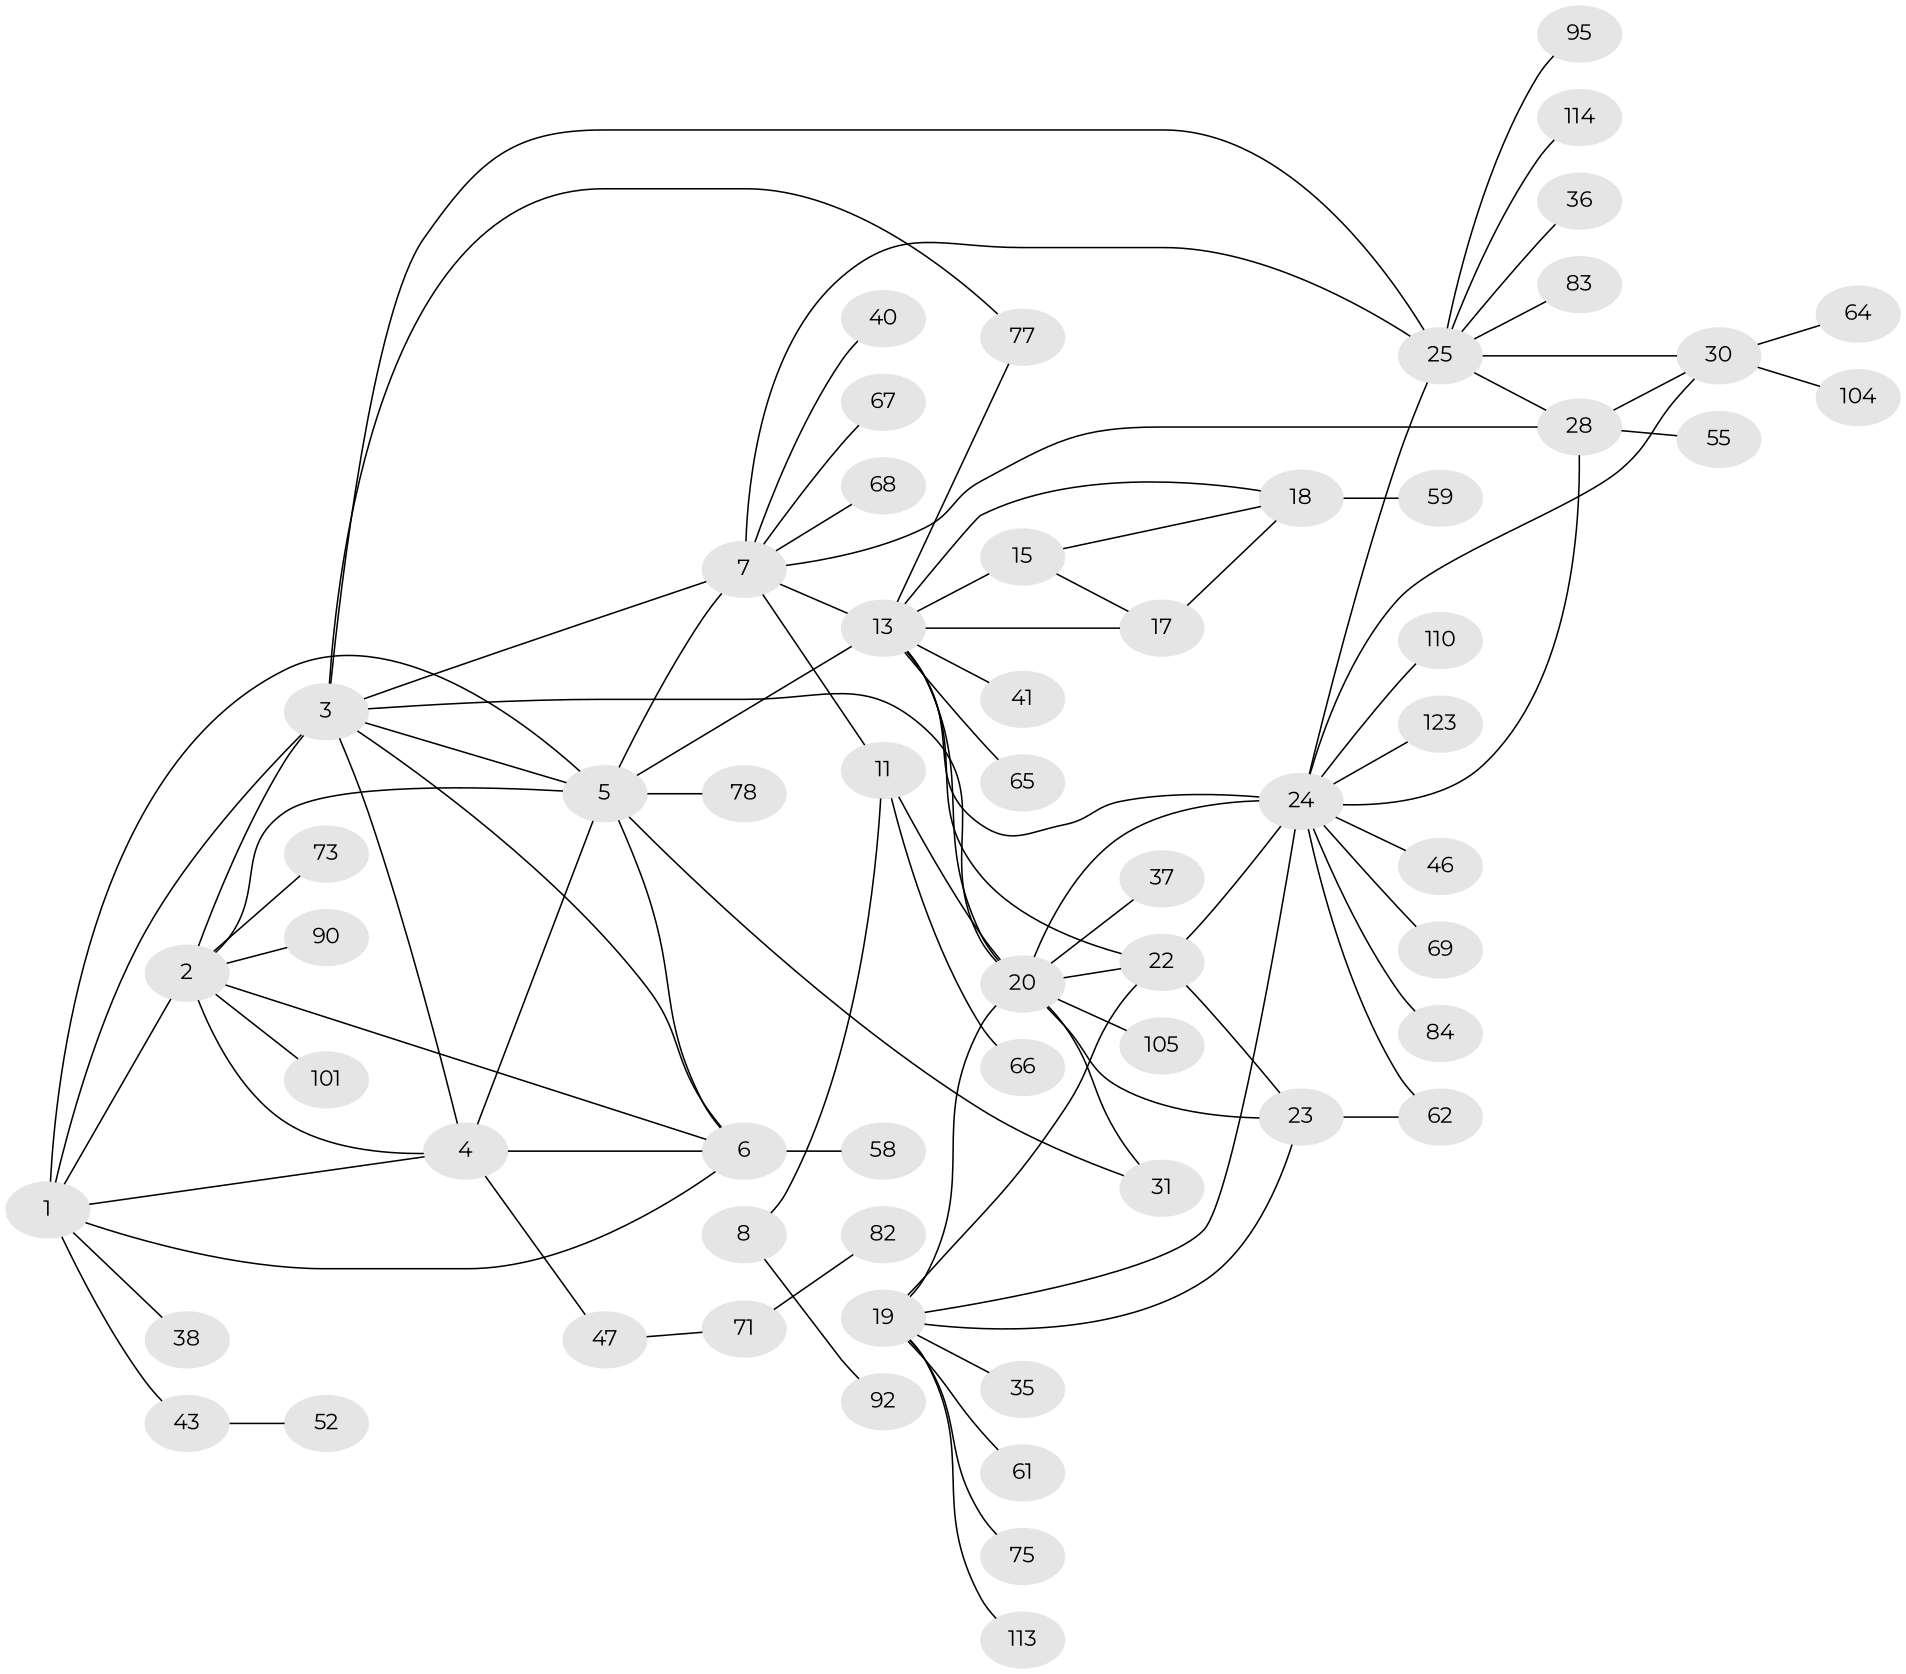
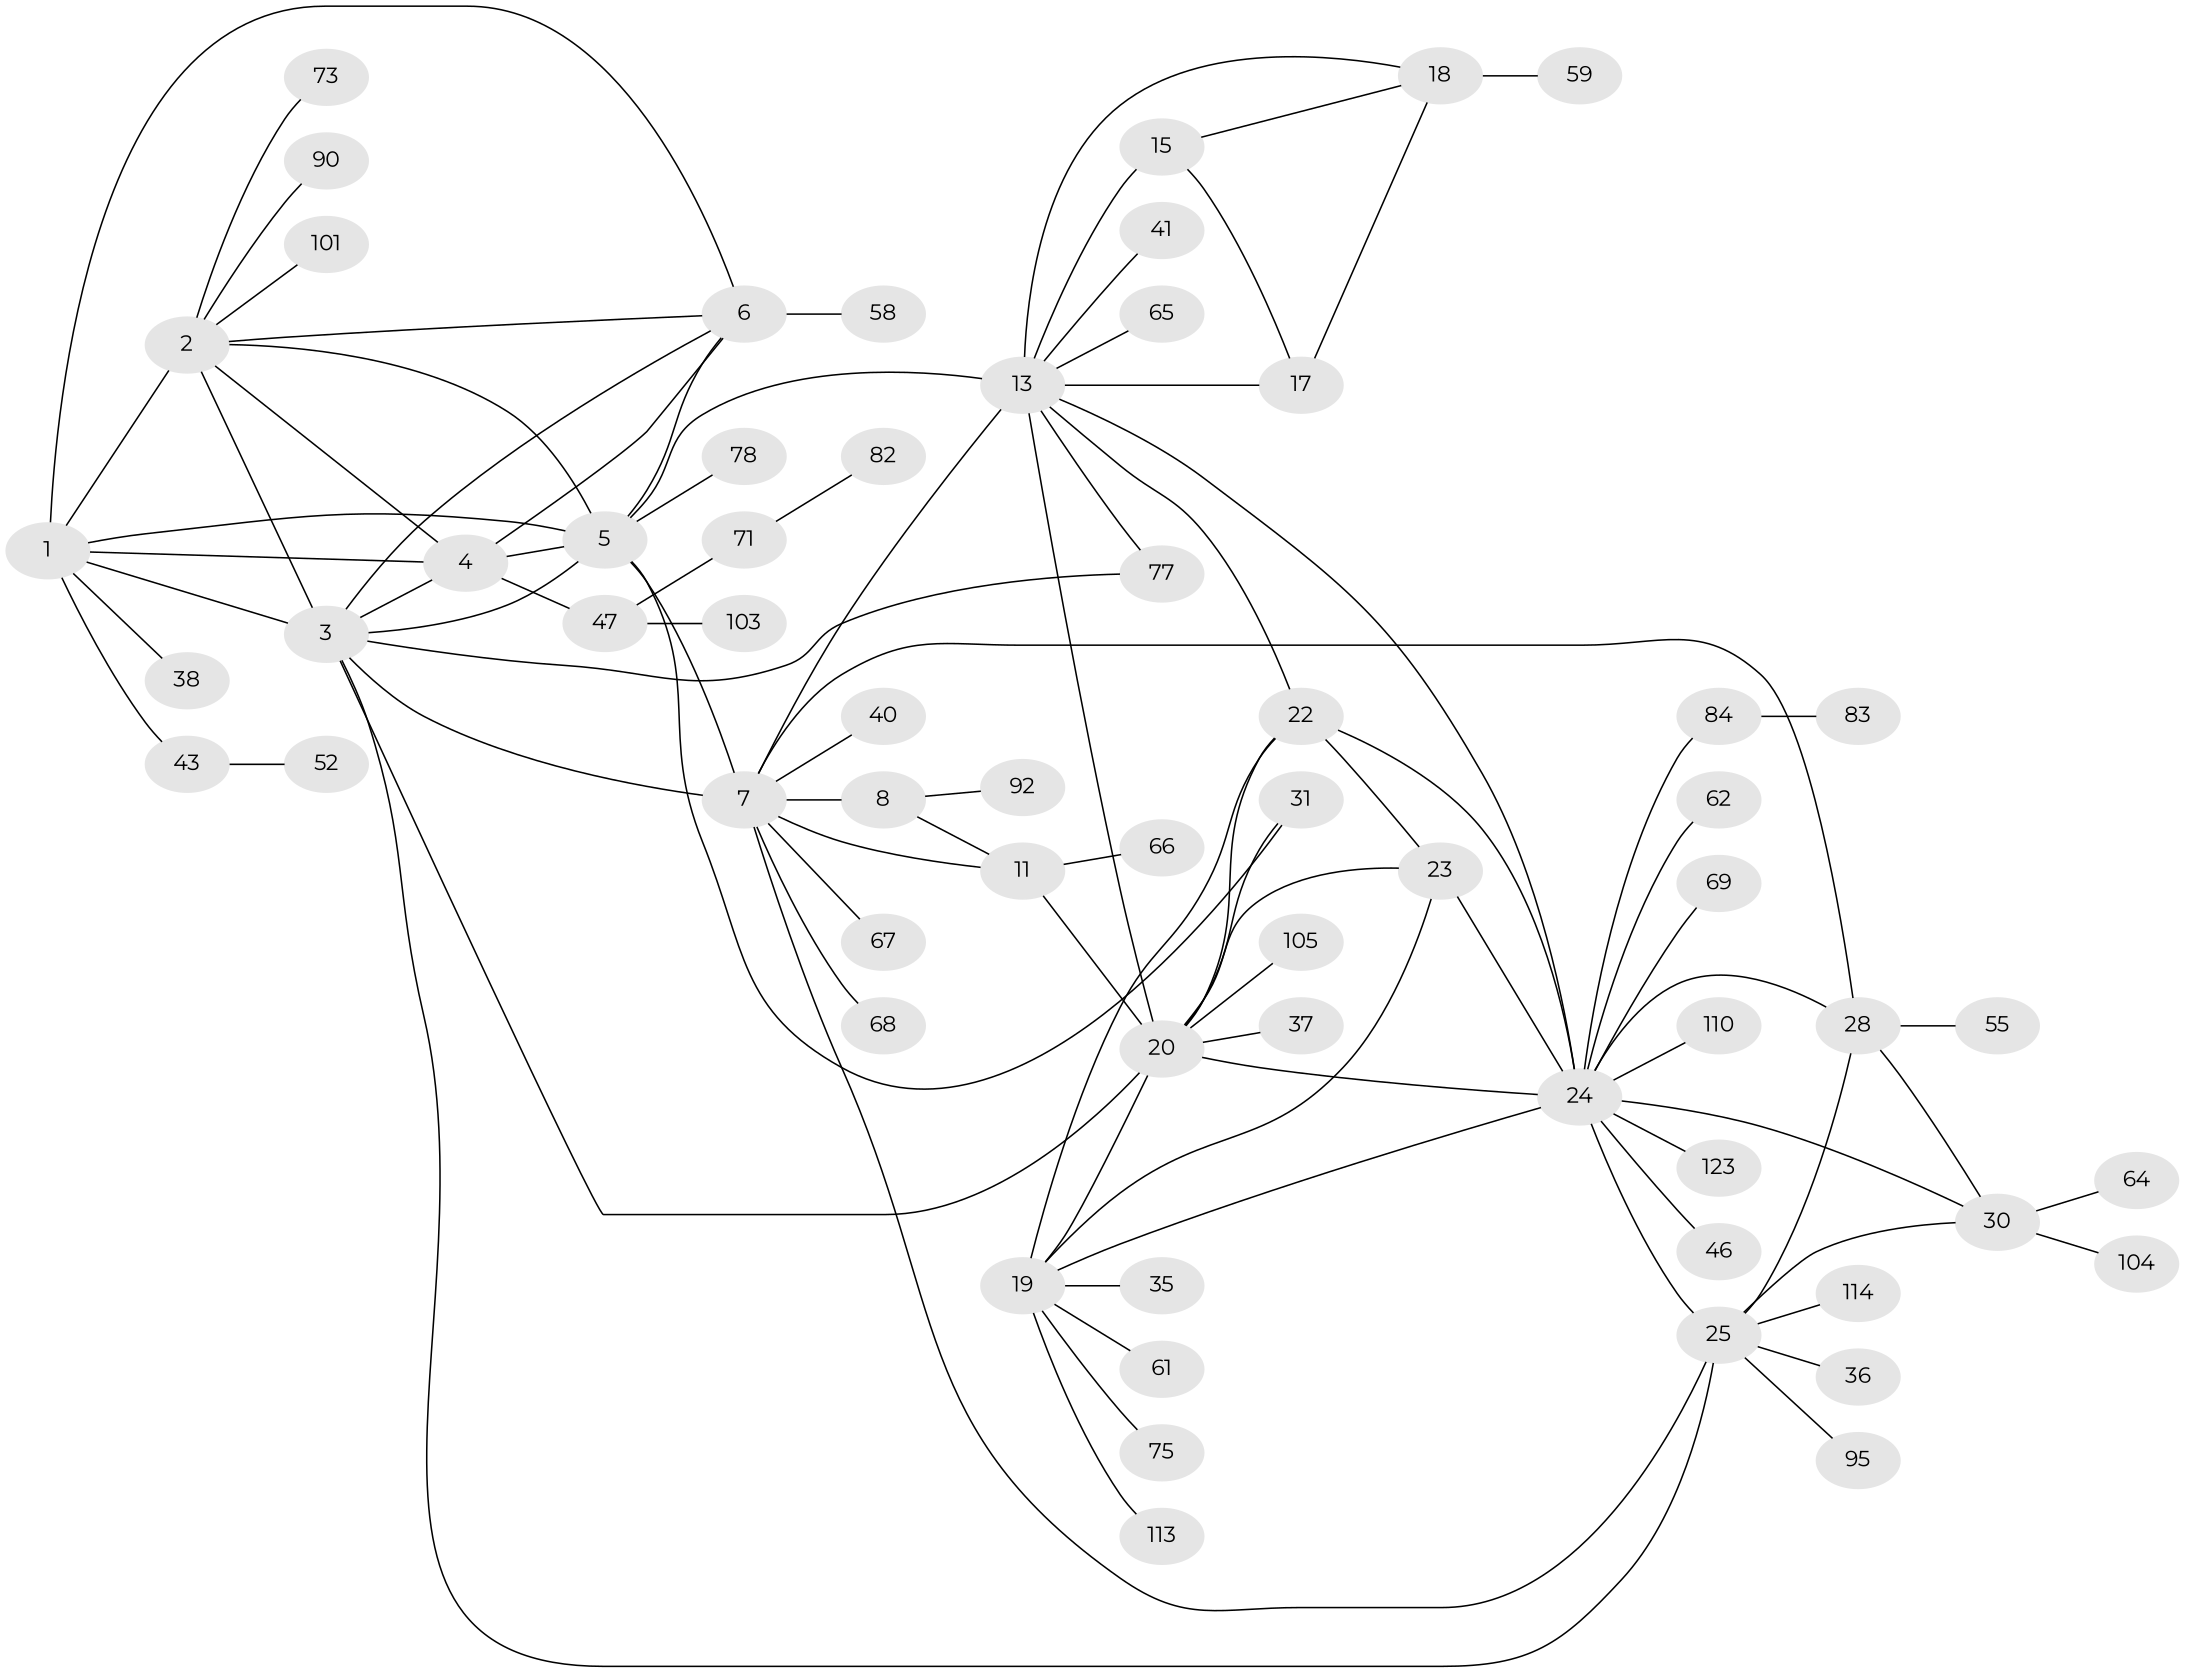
edge "83" -- "25": now "83" -- "84"
node "103": added
edge "7" -- "8": added
edge "23" -- "62": now "23" -- "24"
